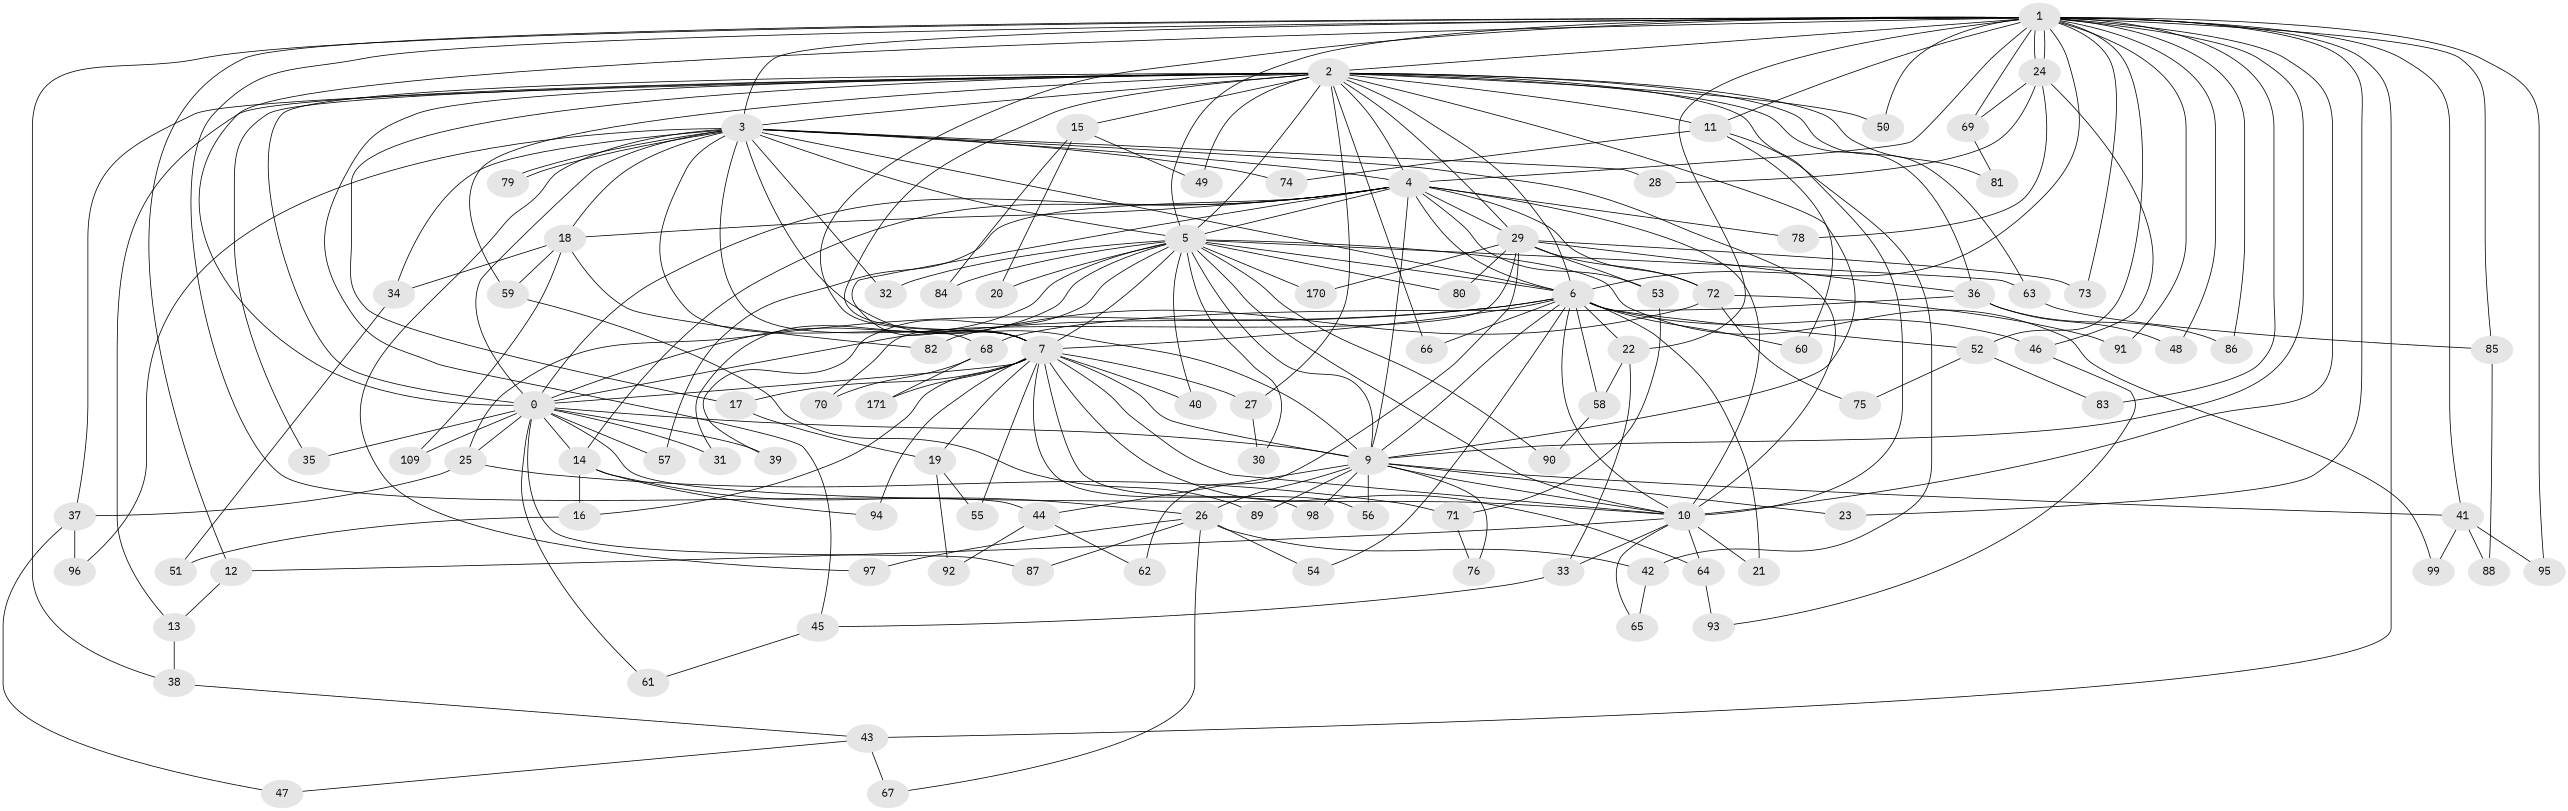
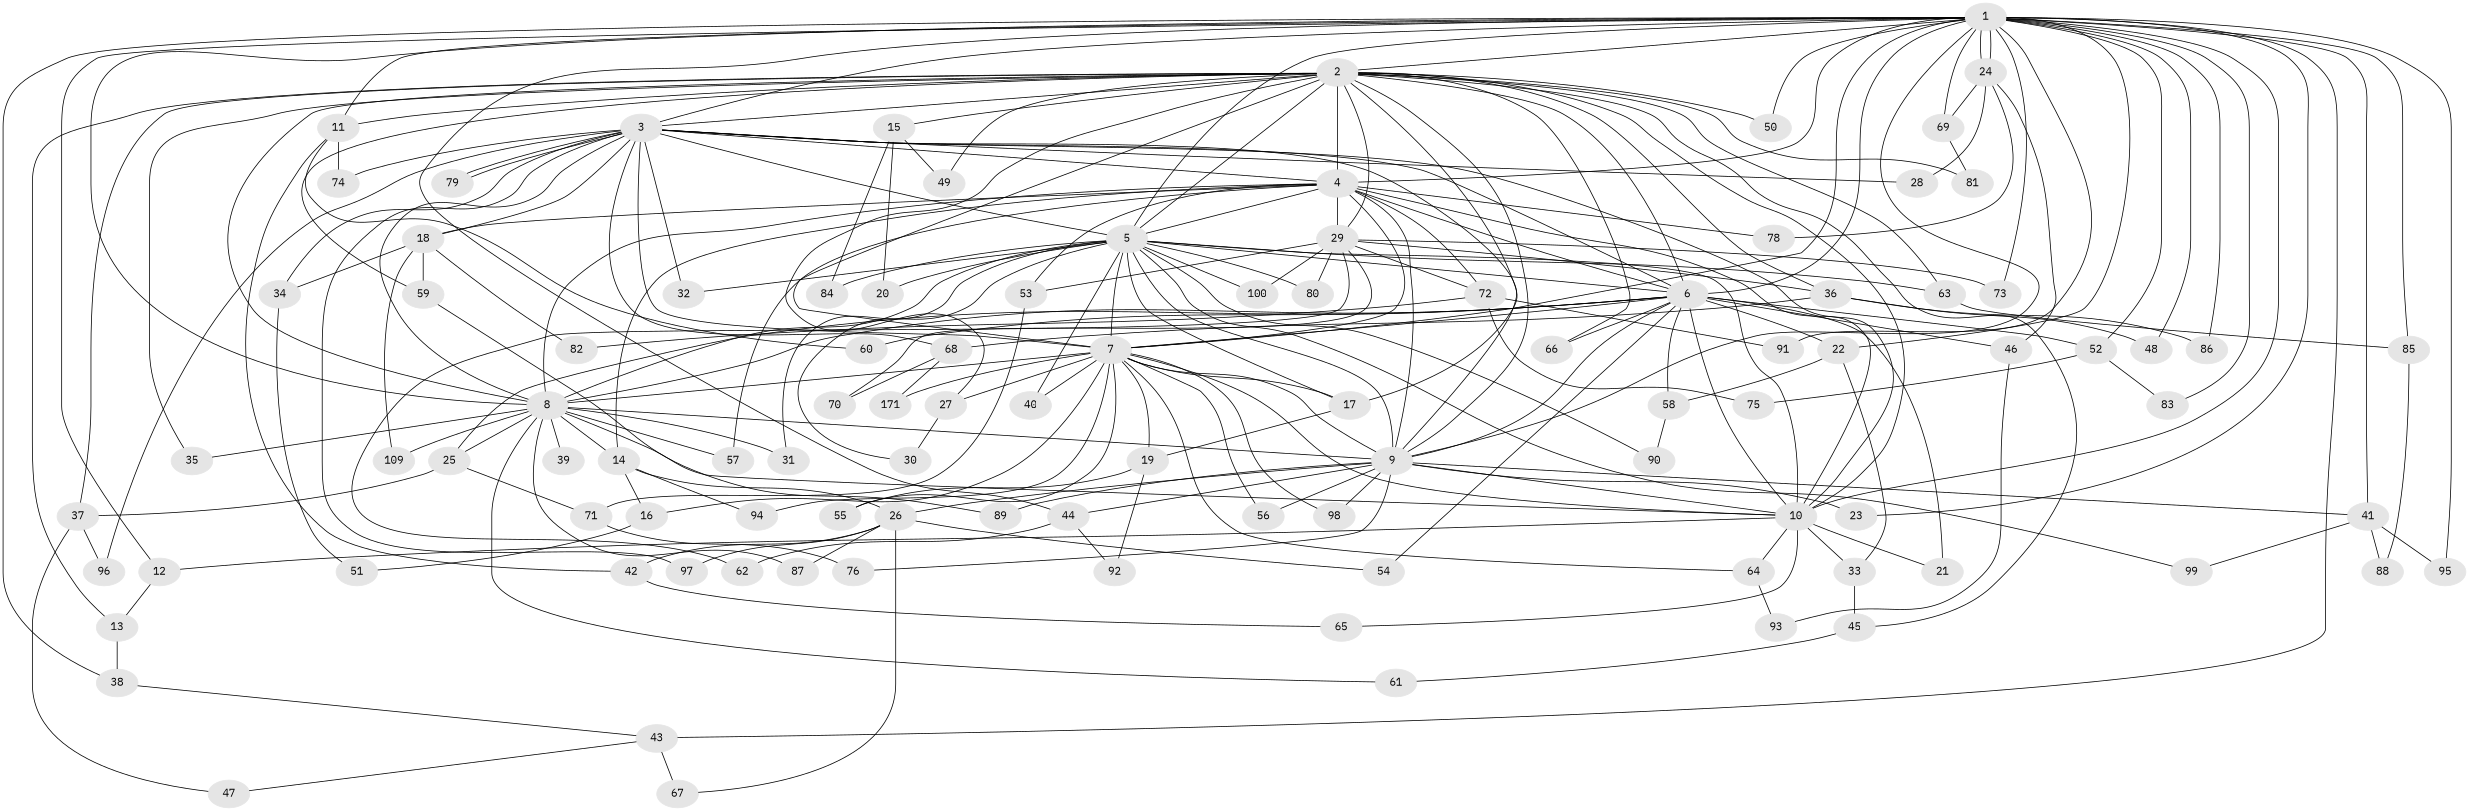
node "170": label "170" -> "100"
edge "5" -- "39": now "5" -- "17"
node "0": label "0" -> "8"
